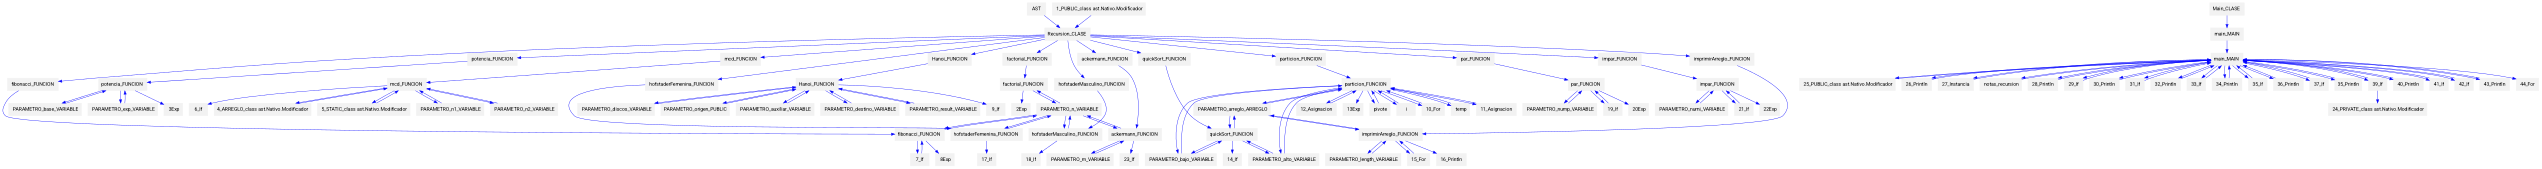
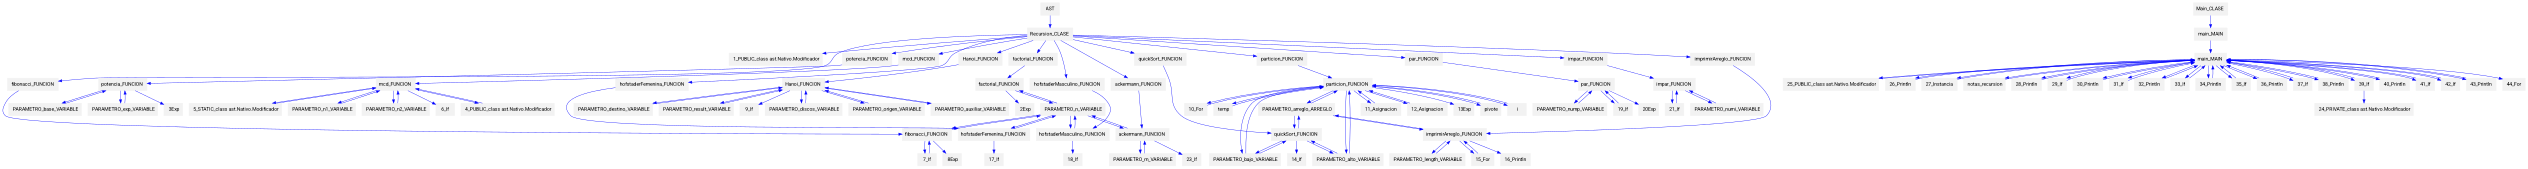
edge "1_PUBLIC_class ast.Nativo.Modificador" -> "Recursion_CLASE": reversed
node "35_Println": label "35_Println" -> "38_Println"
node "4_ARREGLO_class ast.Nativo.Modificador": label "4_ARREGLO_class ast.Nativo.Modificador" -> "4_PUBLIC_class ast.Nativo.Modificador"
node "PARAMETRO_origen_PUBLIC": label "PARAMETRO_origen_PUBLIC" -> "PARAMETRO_origen_VARIABLE"
node "22Exp": removed
